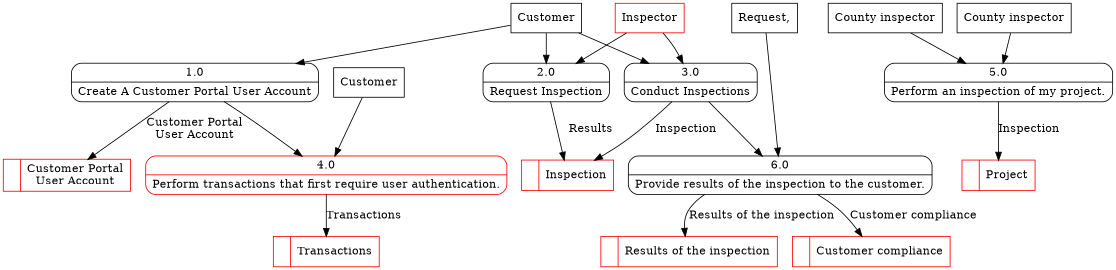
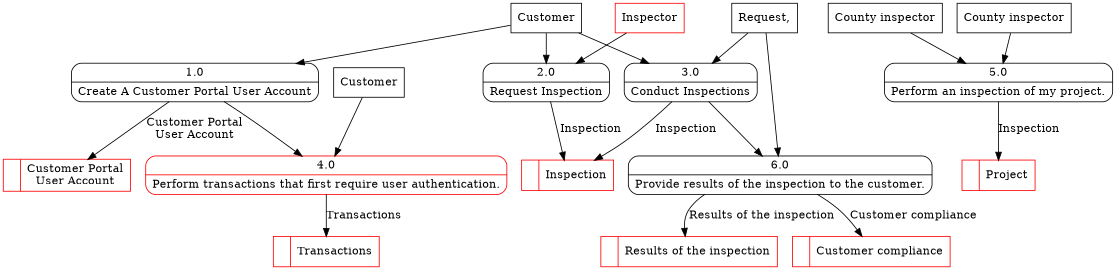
edge "Inspector" -> "3.0": now "Request," -> "3.0"
edge "2.0" -> "Inspection": label "Results" -> "Inspection"
